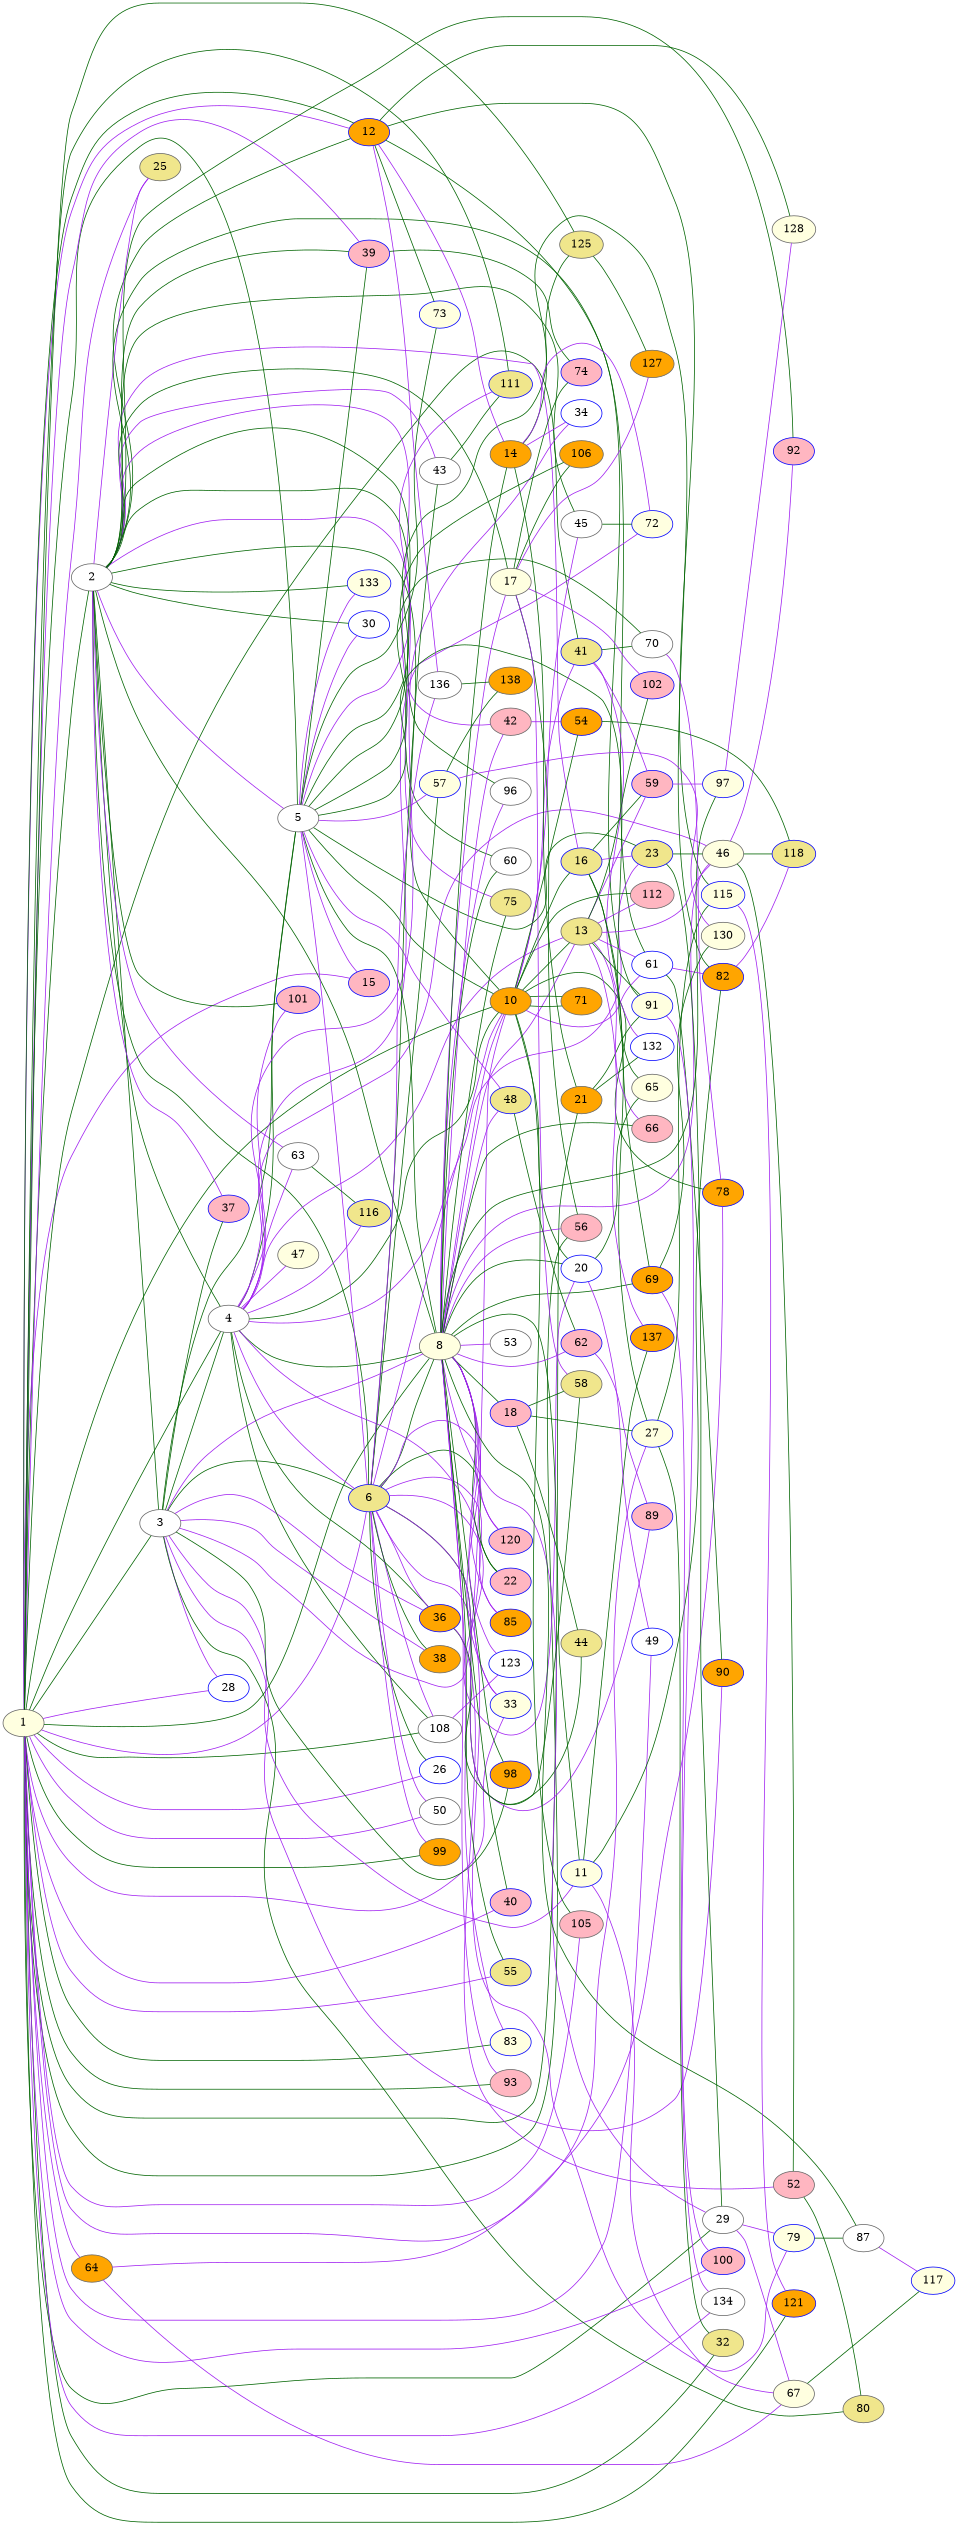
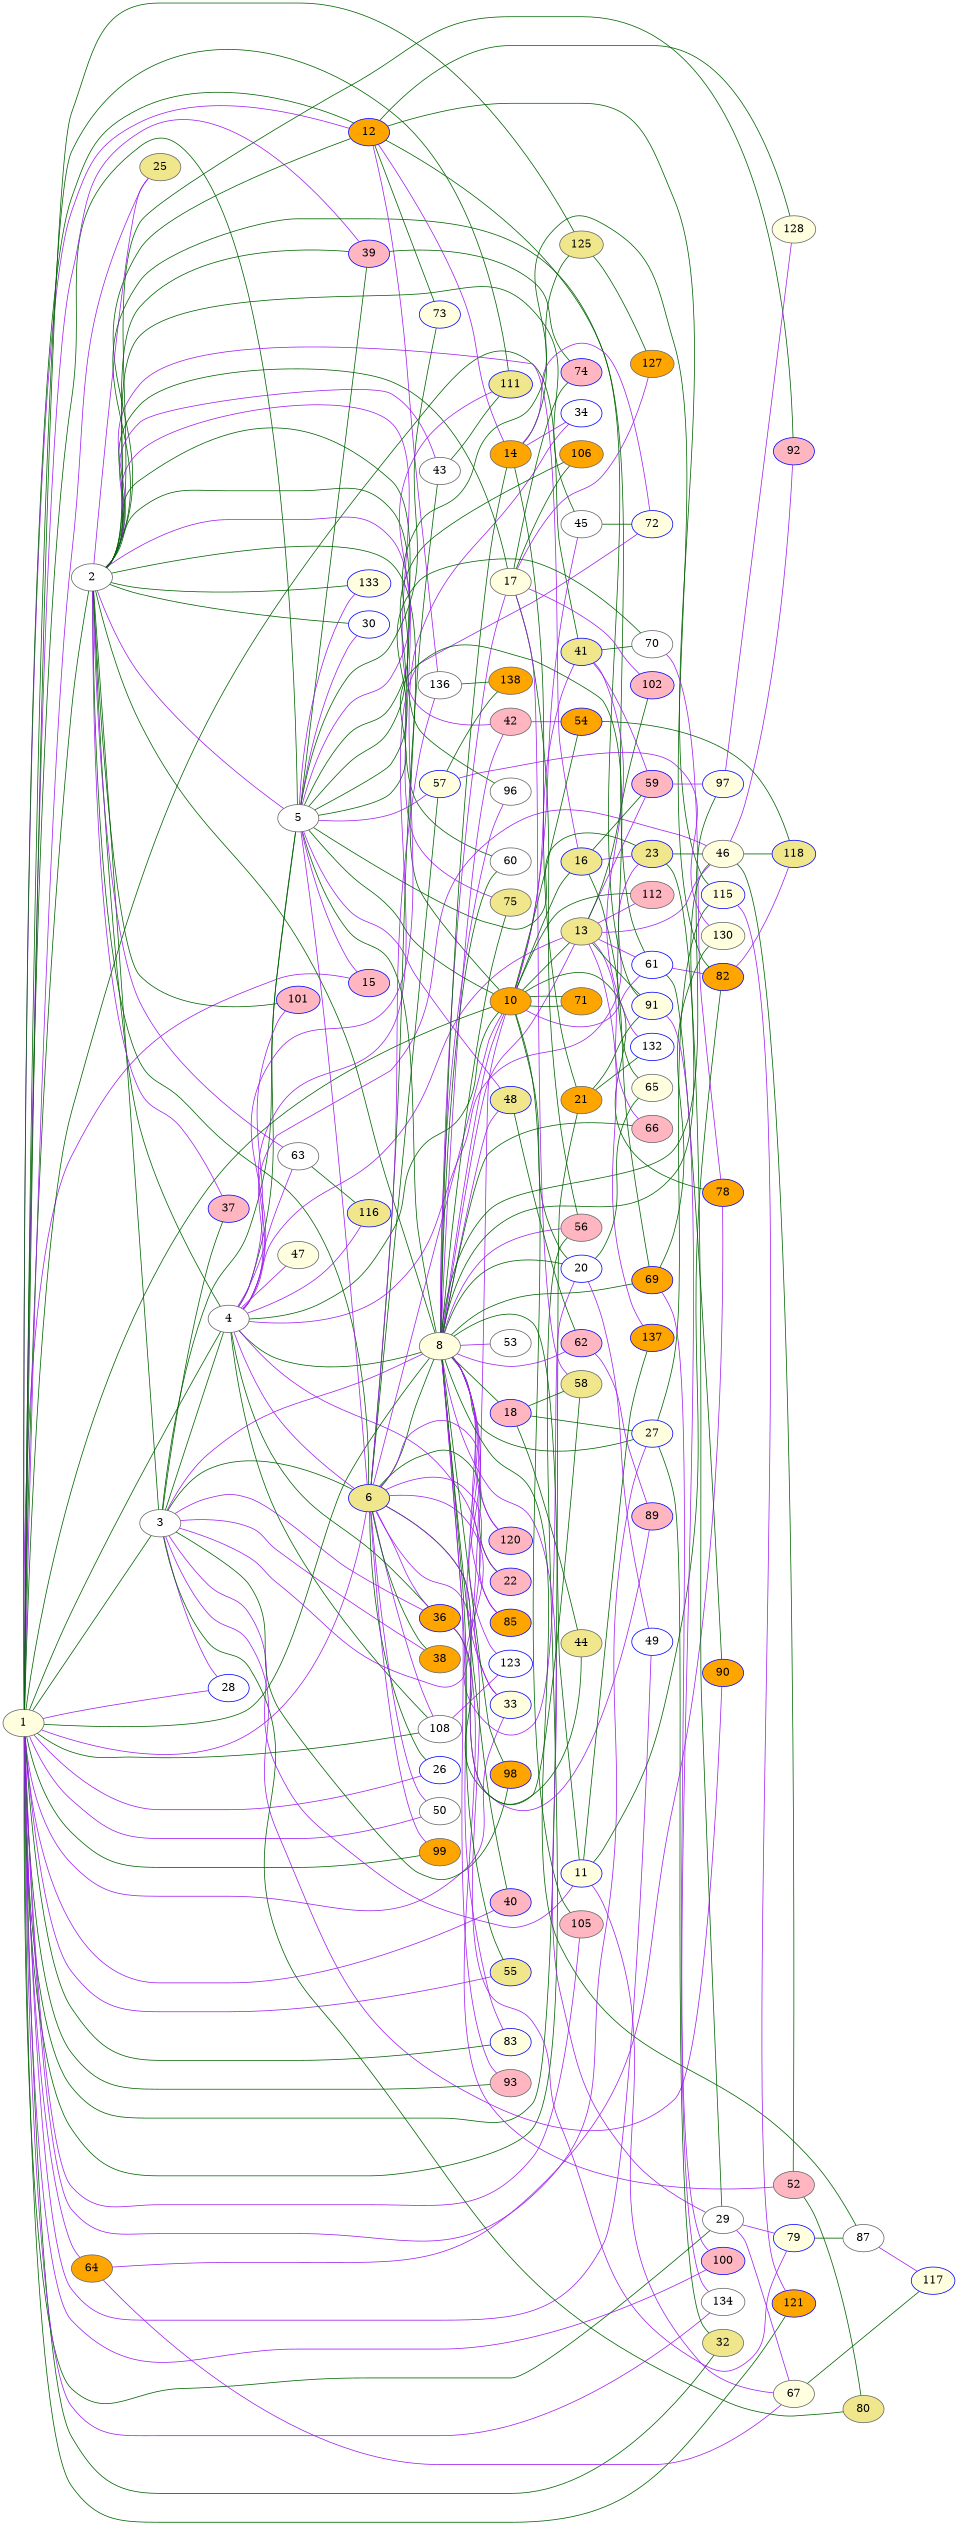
edge "16" -- "27": now "8" -- "27"
edge "46" -- "8": color purple -> darkgreen
edge "8" -- "22": color darkgreen -> purple
